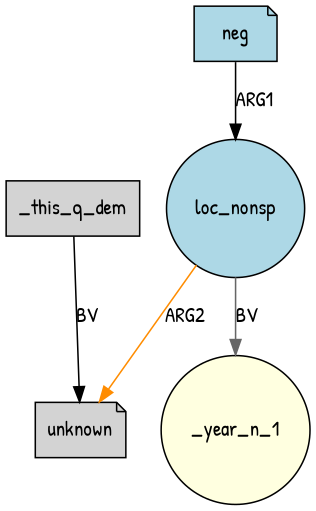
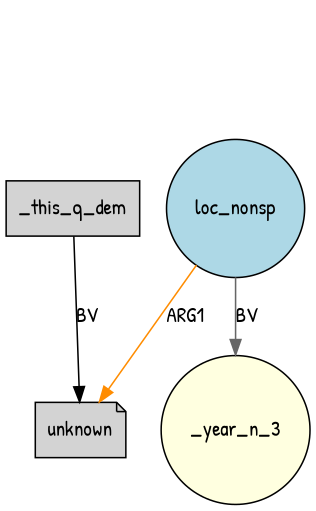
node "neg": removed
edge "loc_nonsp" -> "unknown": label "ARG2" -> "ARG1"
node "_year_n_1": label "_year_n_1" -> "_year_n_3"
